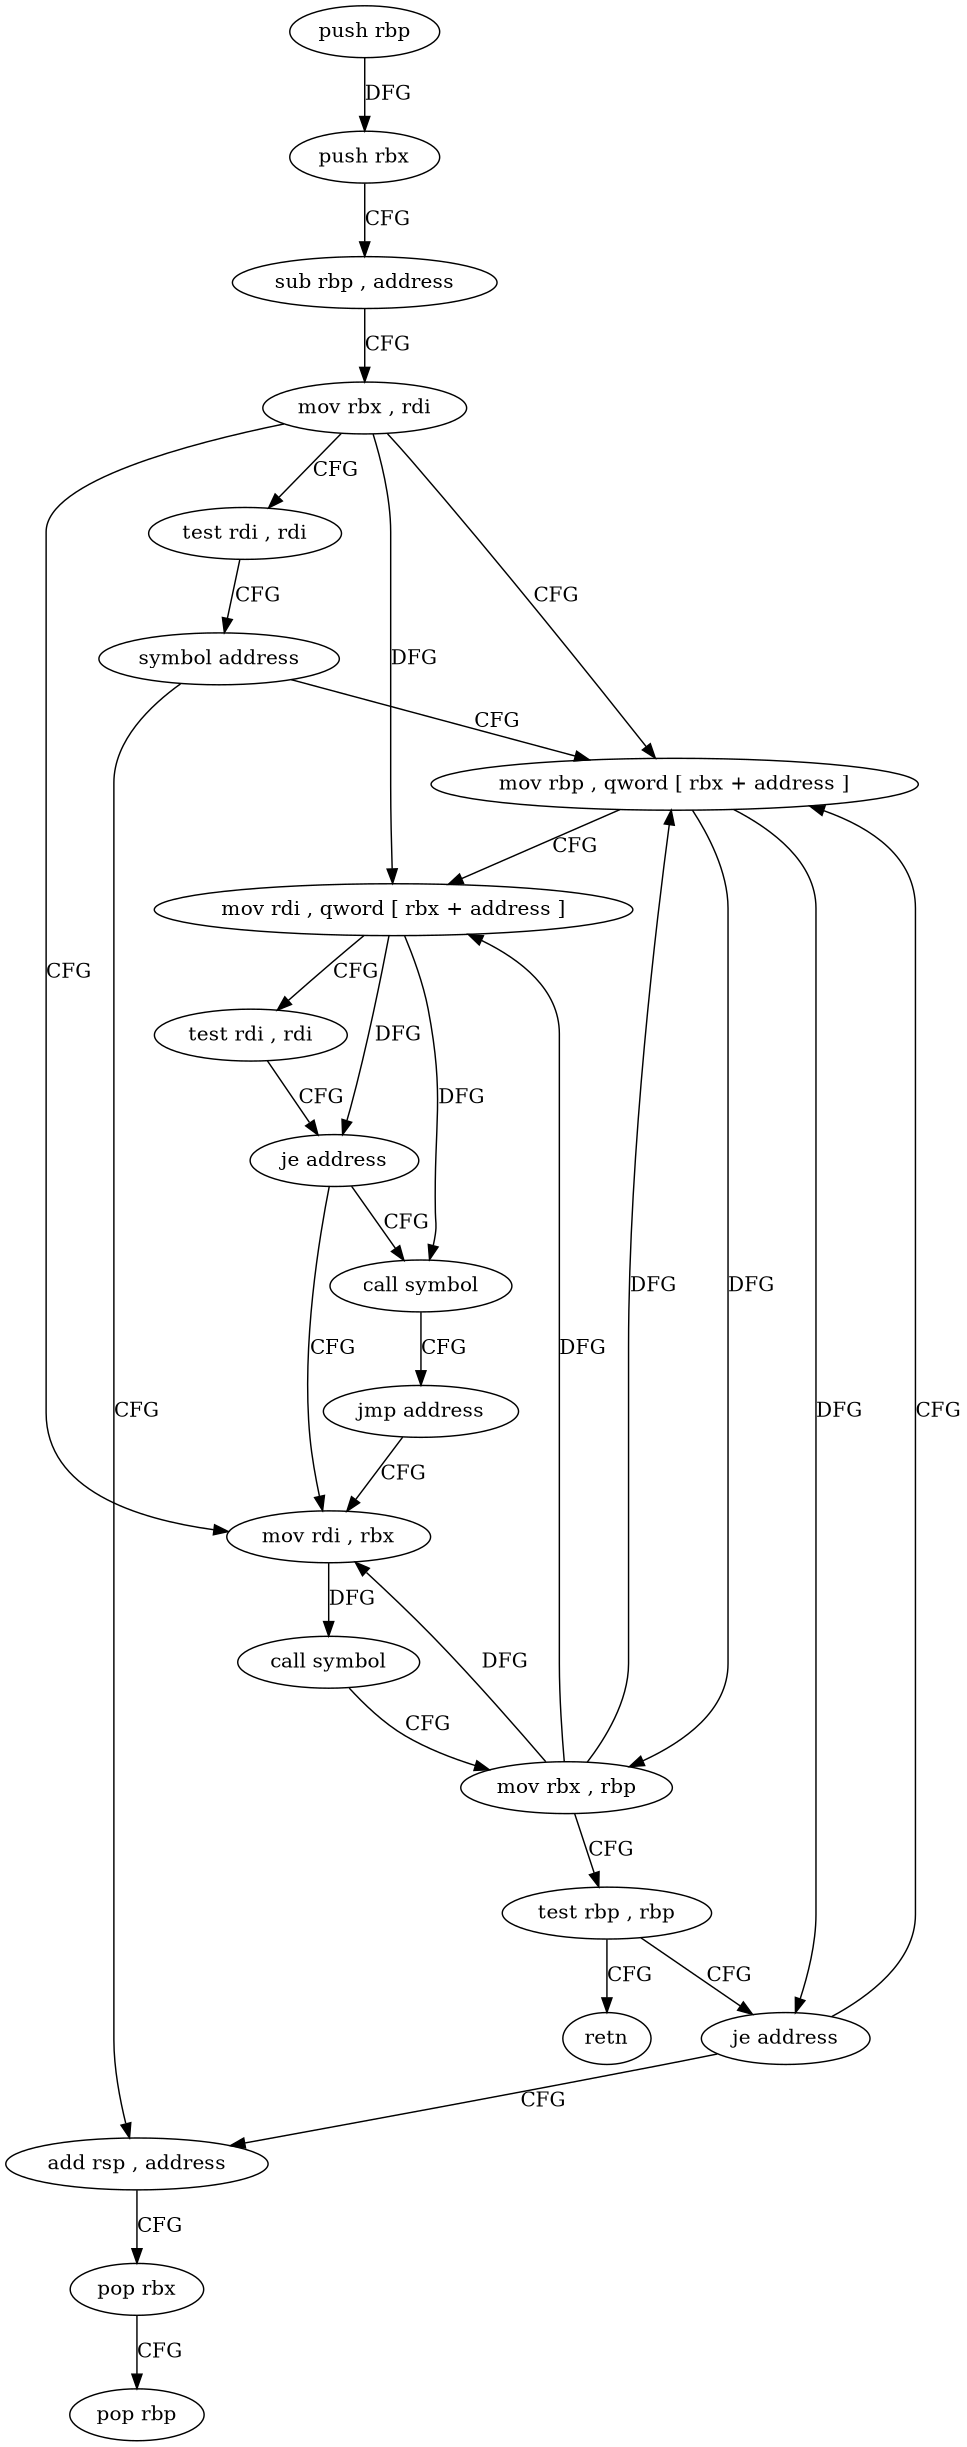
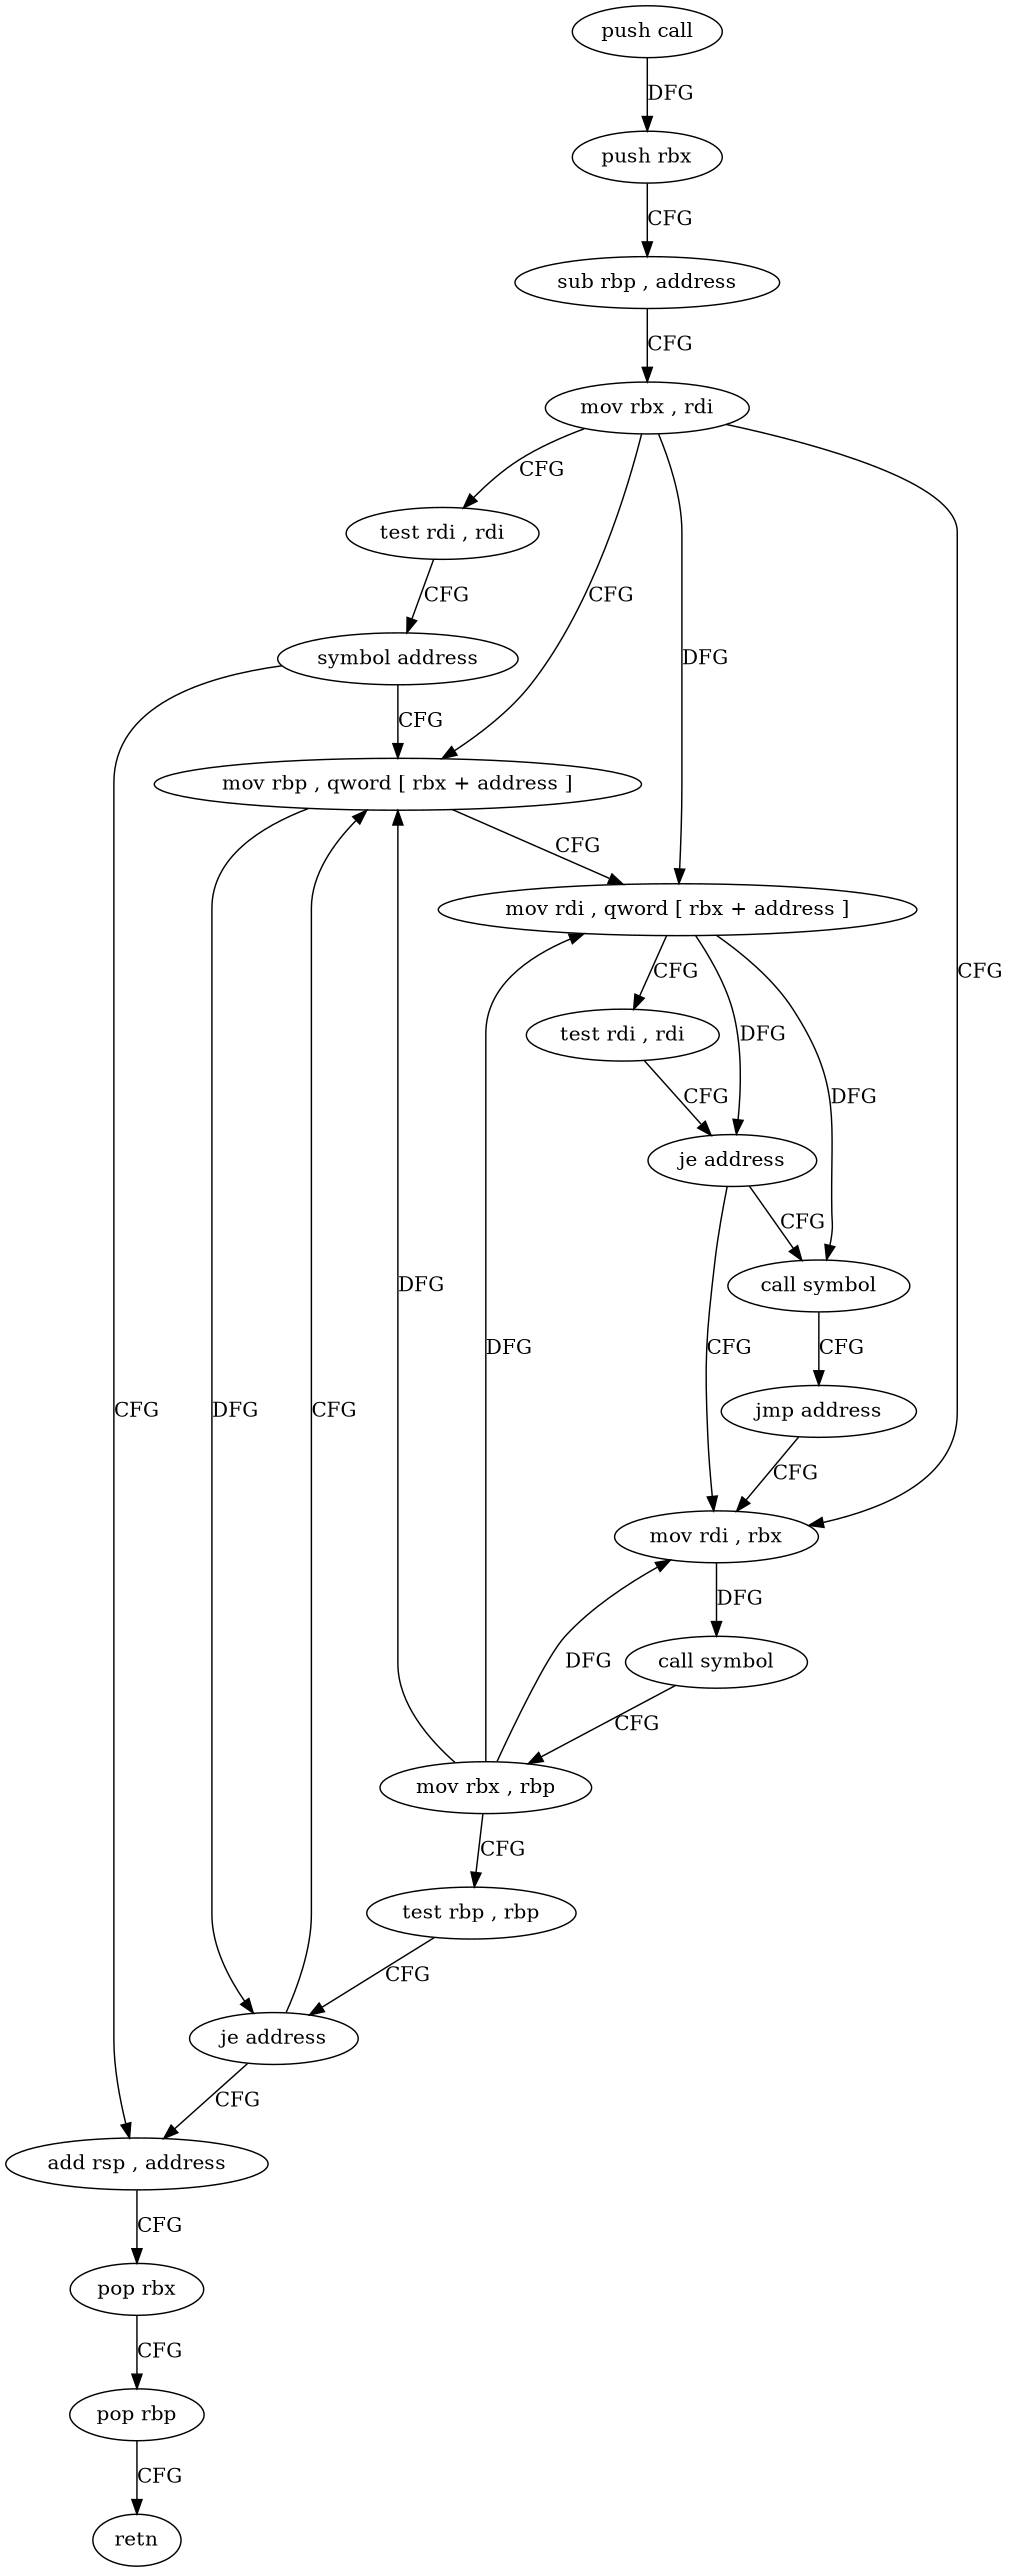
node "push rbp": label "push rbp" -> "push call"
edge "mov rbp , qword [ rbx + address ]" -> "mov rbx , rbp": removed, label "DFG"
edge "test rbp , rbp" -> "retn": now "pop rbp" -> "retn"
